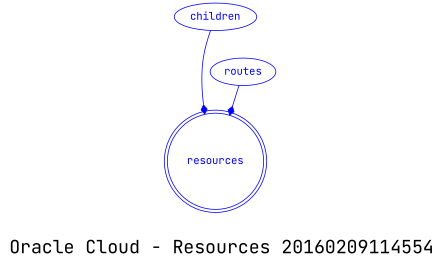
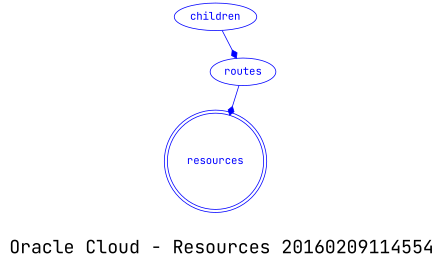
edge "children" -> "resources": now "children" -> "routes"
